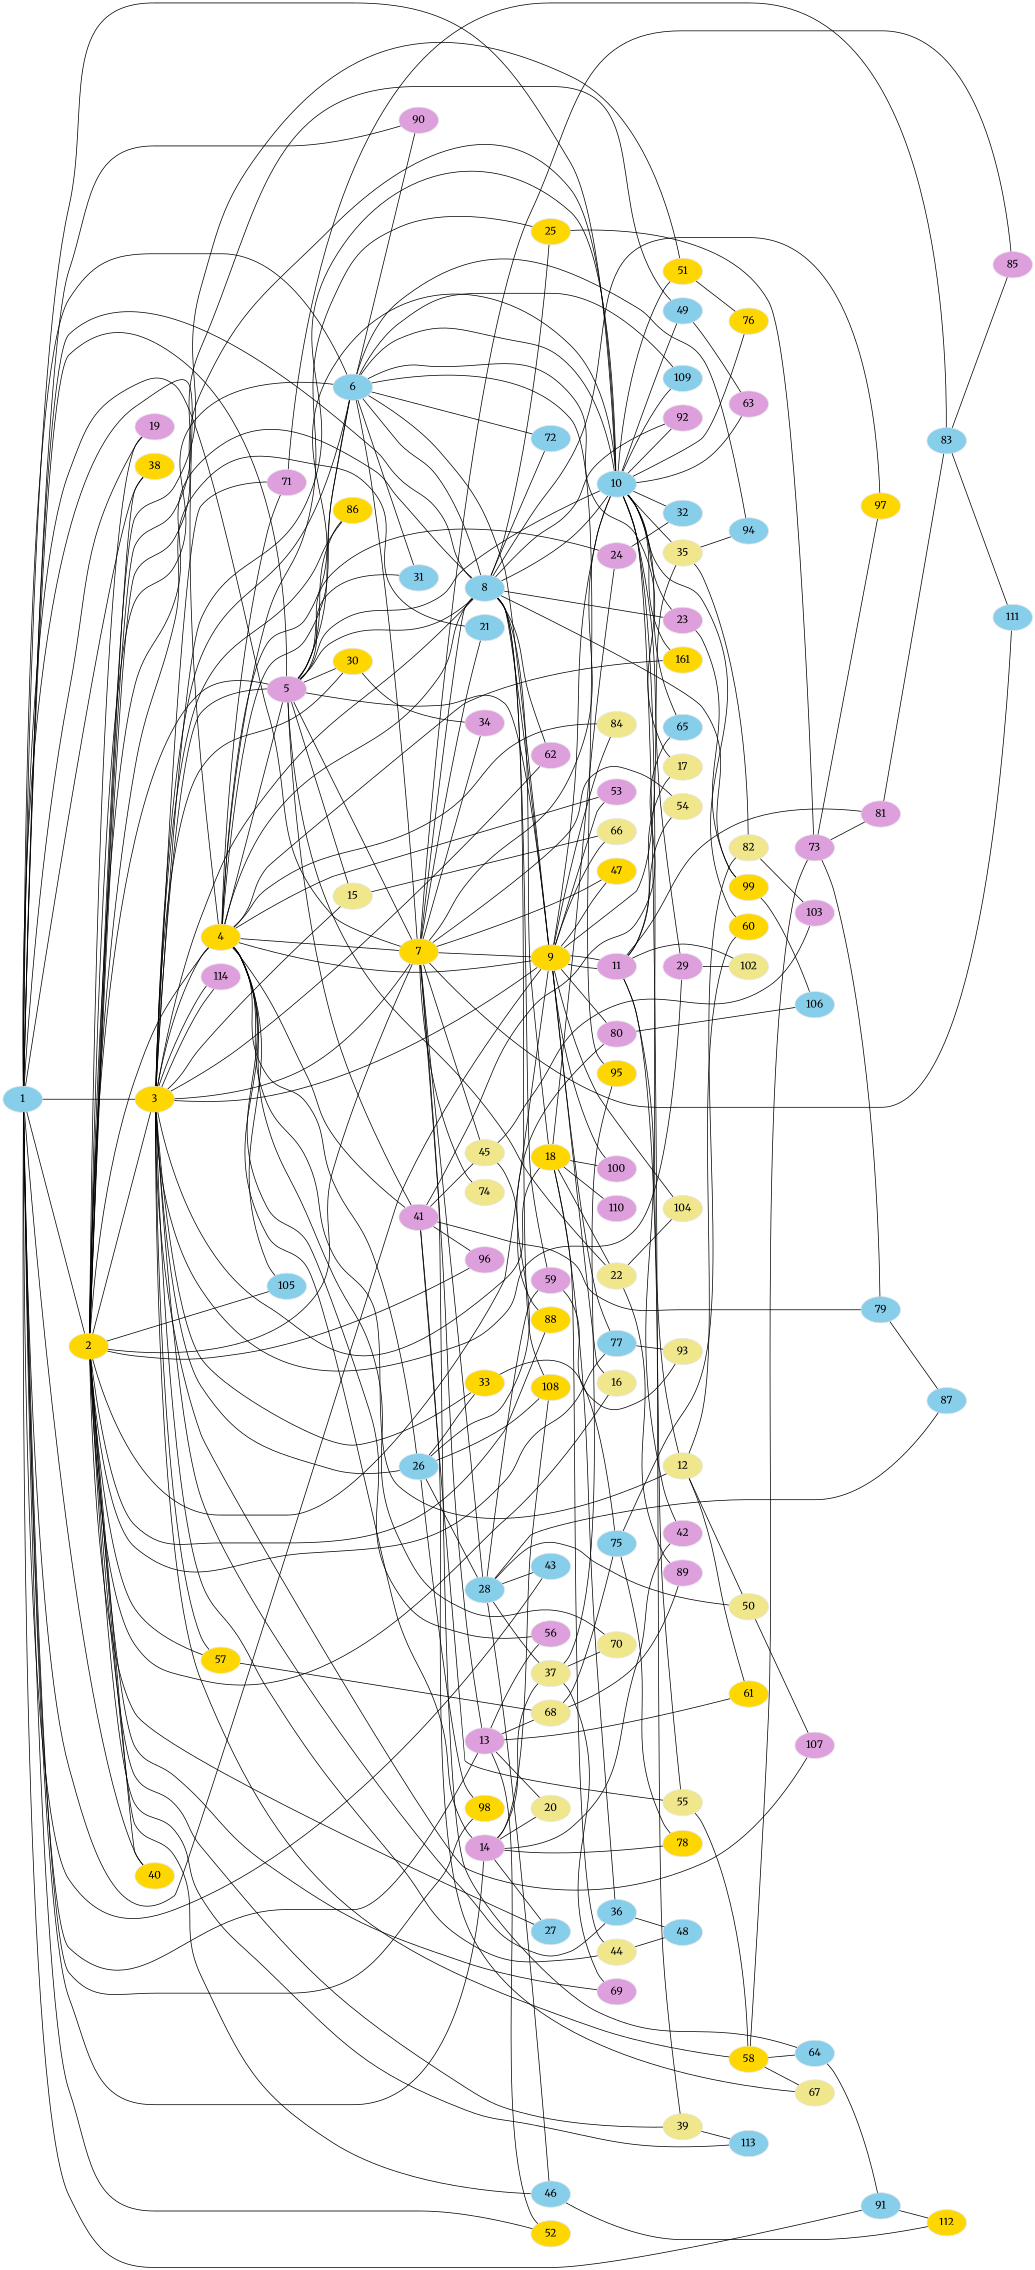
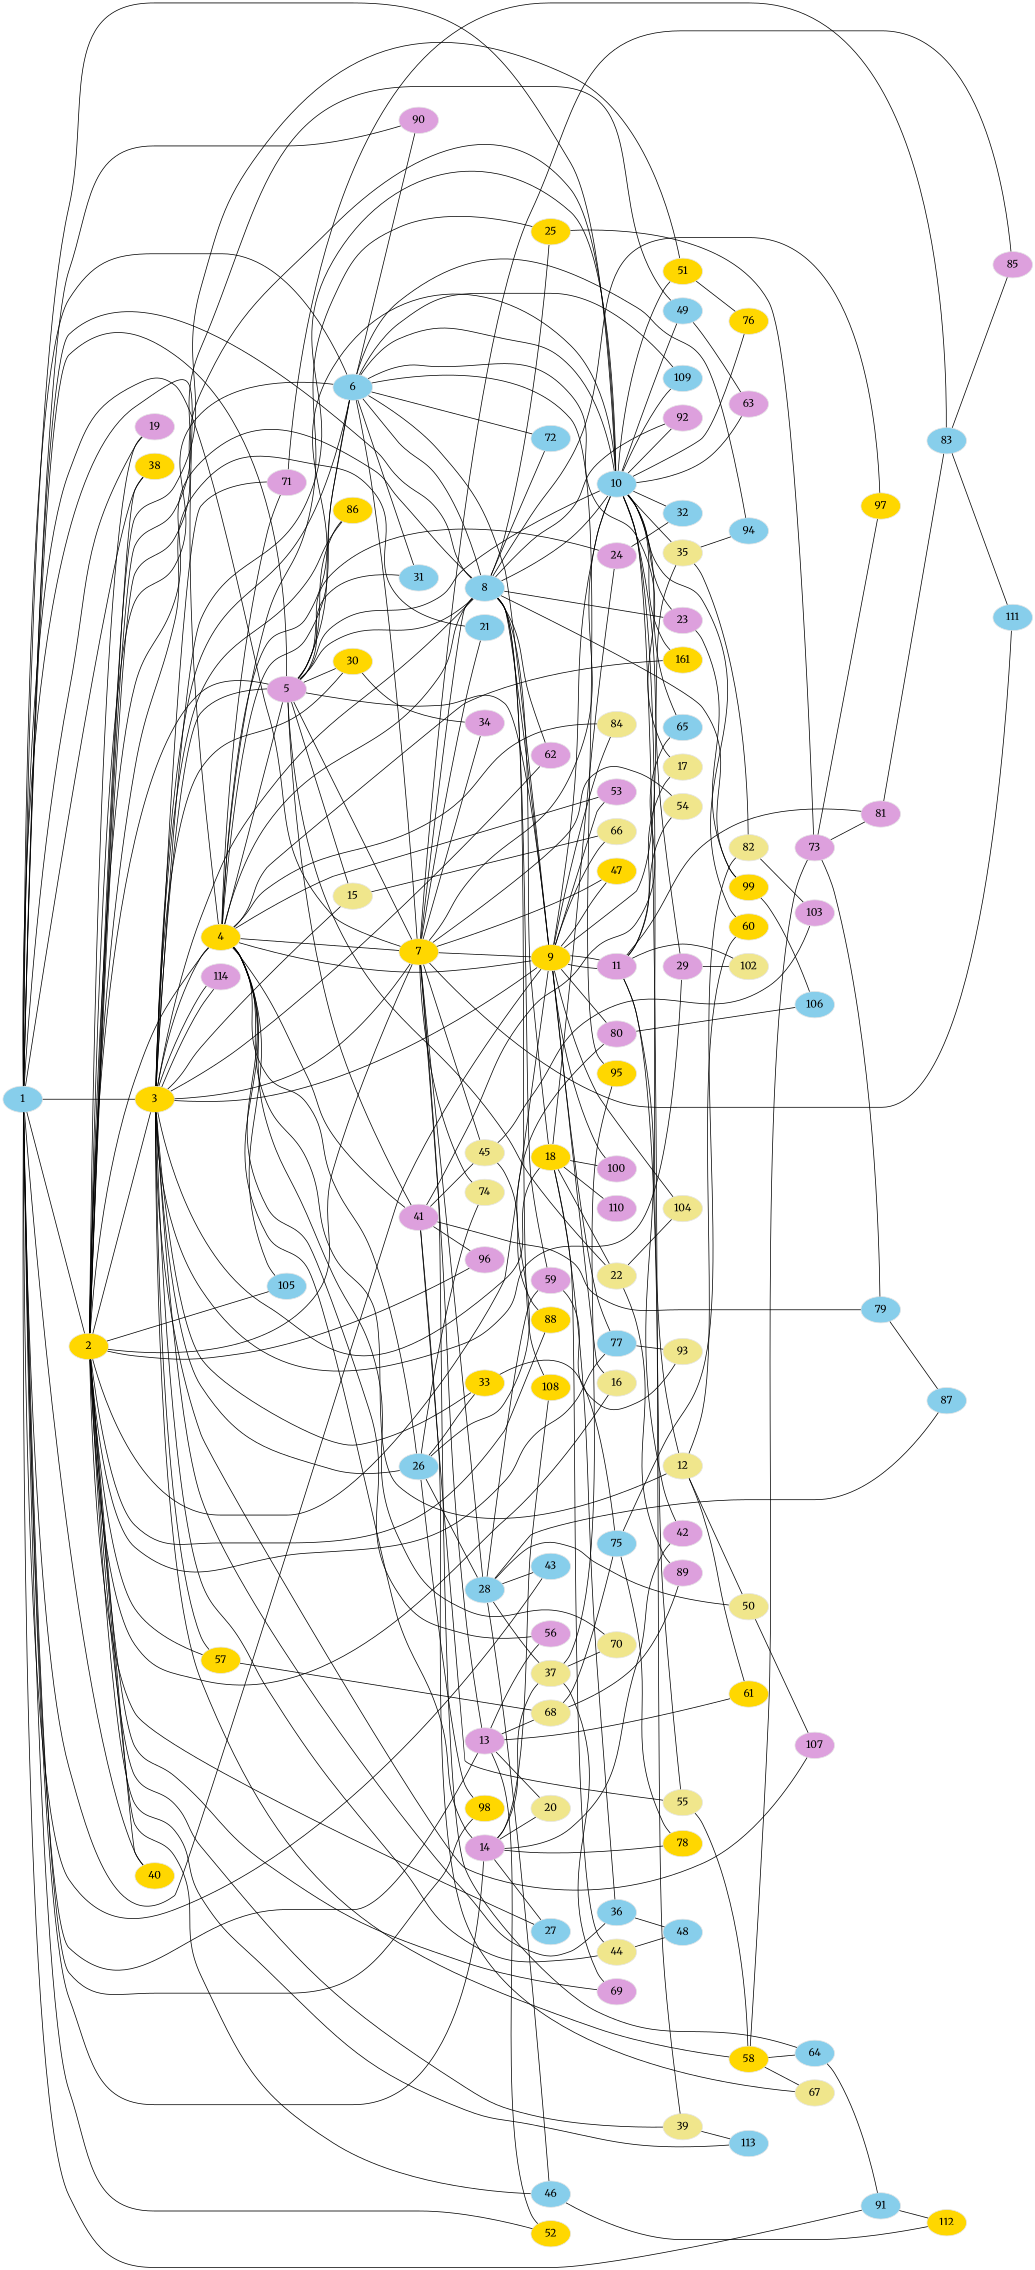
edge "108" -- "26": now "74" -- "26"
